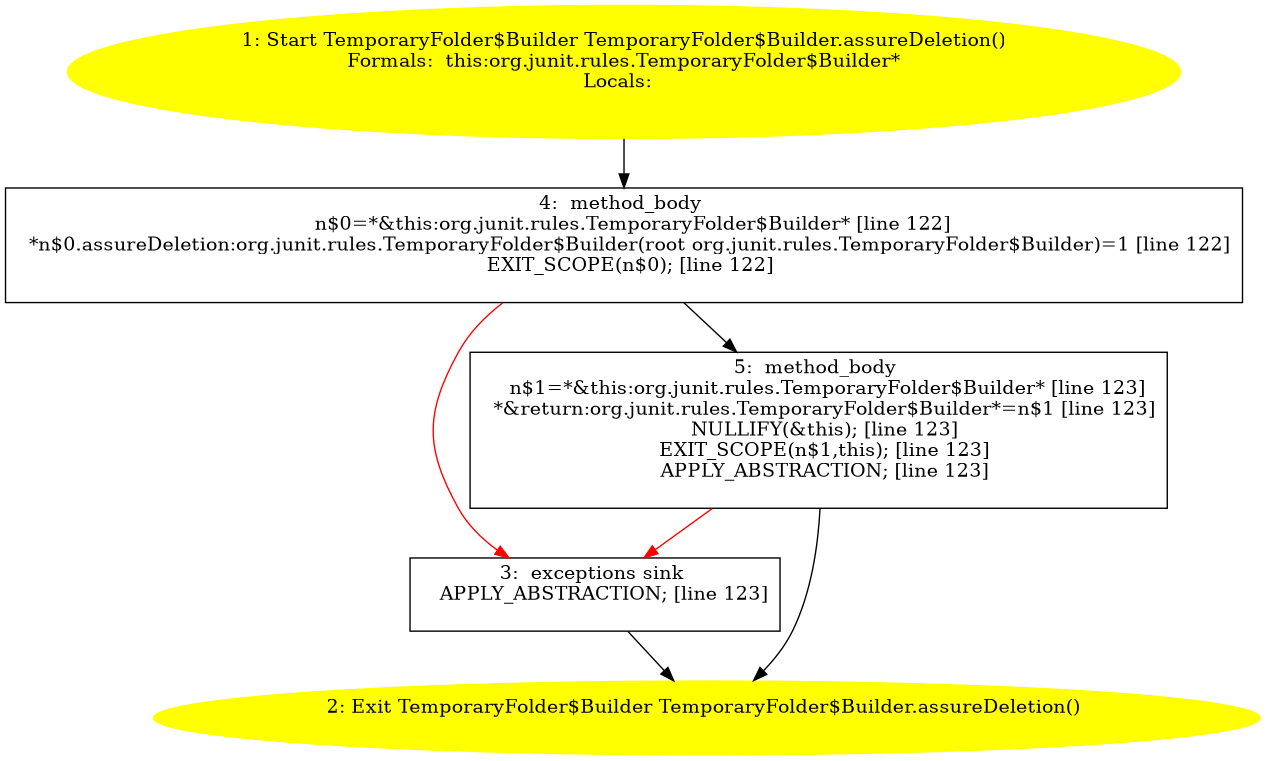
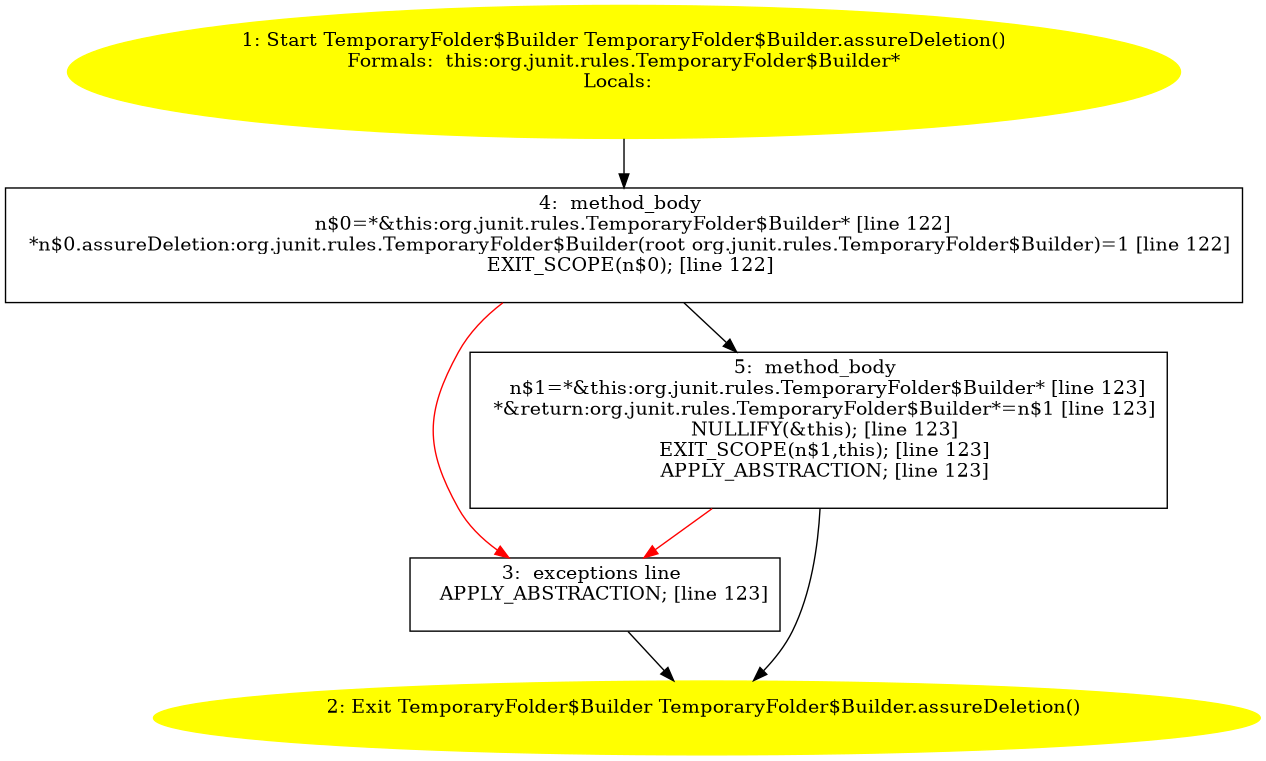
node "3:  exceptions sink APPLY_ABSTRACTION; [line 123]": label "3:  exceptions sink APPLY_ABSTRACTION; [line 123]" -> "3:  exceptions line APPLY_ABSTRACTION; [line 123]"
